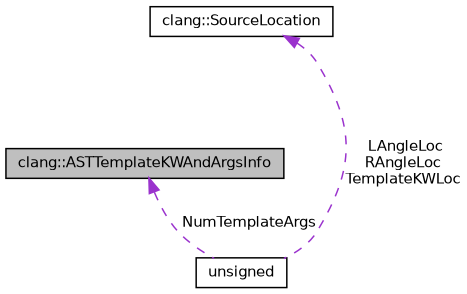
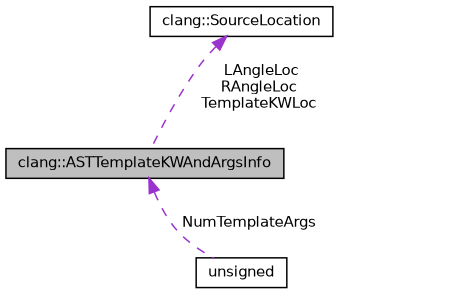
edge "unsigned" -> "clang::SourceLocation": now "clang::ASTTemplateKWAndArgsInfo" -> "clang::SourceLocation"
